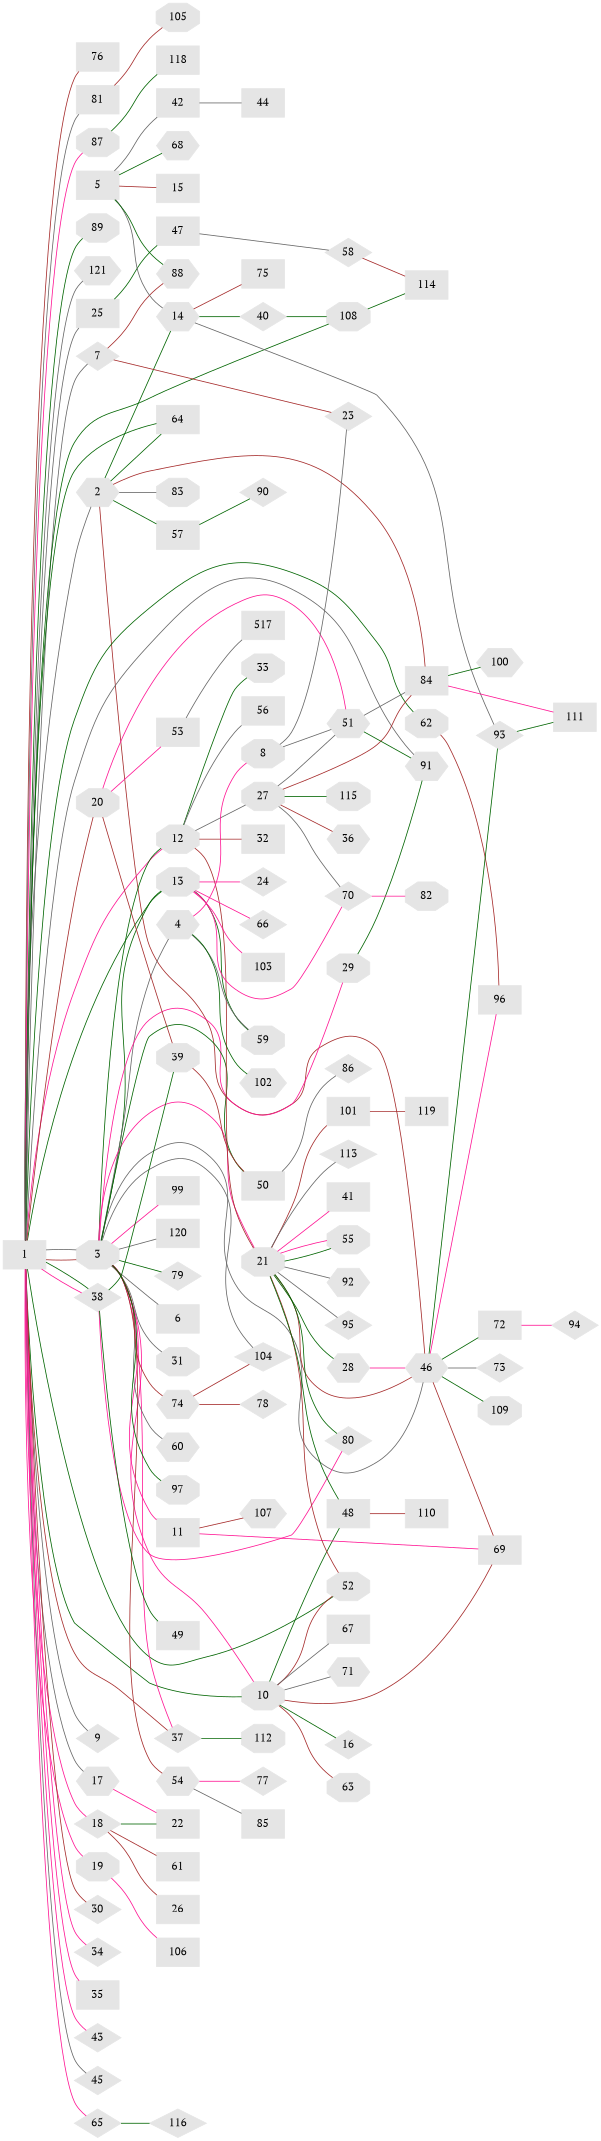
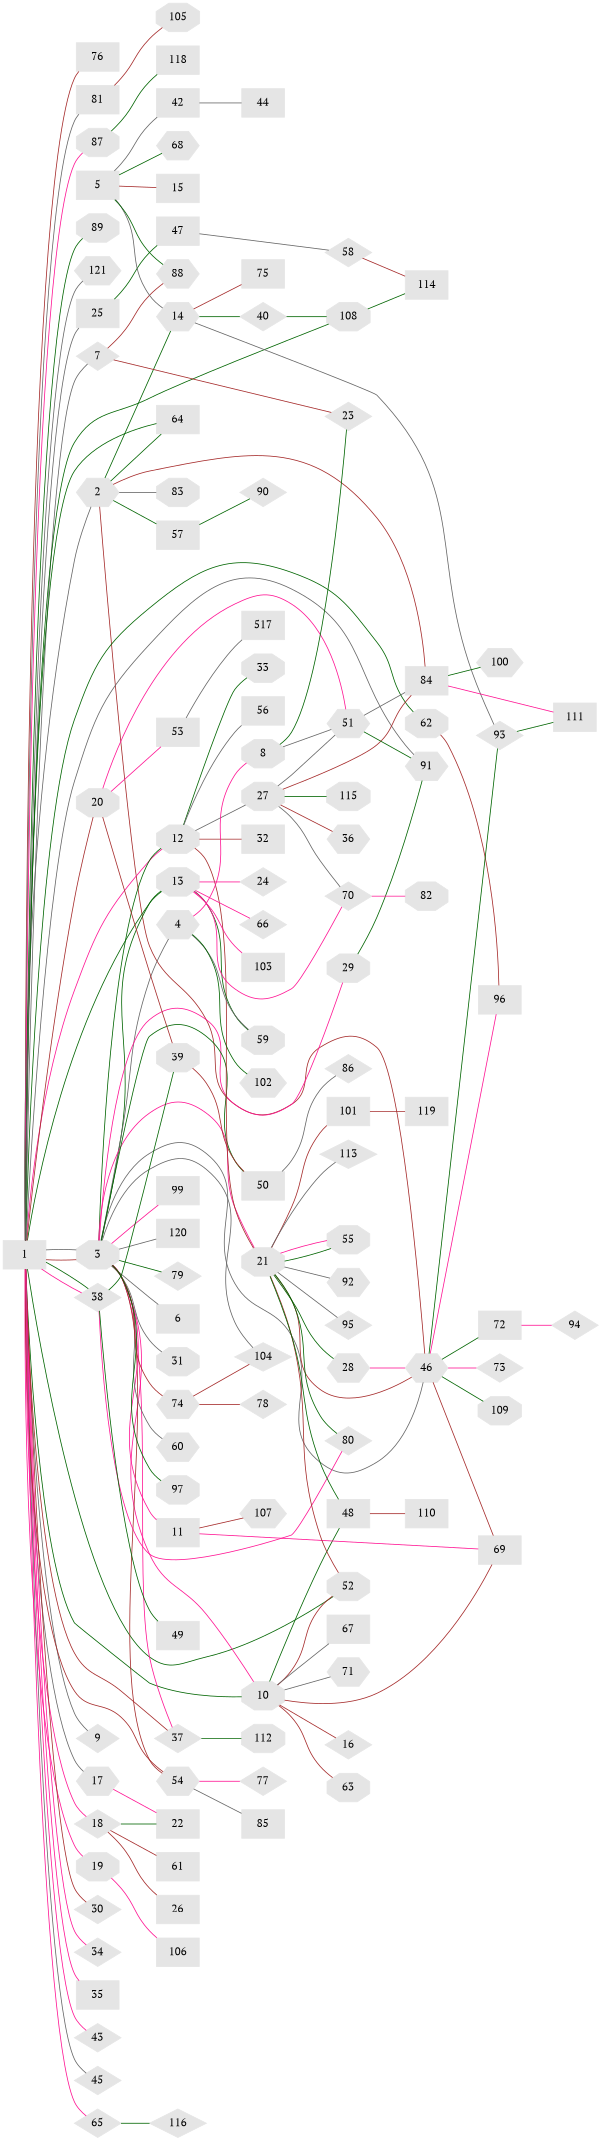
edge "23" -- "8": color gray40 -> darkgreen
node "41": removed
edge "46" -- "73": color gray40 -> deeppink
edge "1" -- "54": added
edge "10" -- "16": color darkgreen -> brown
